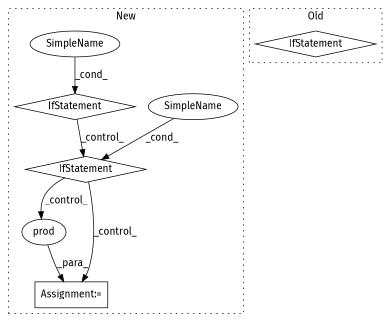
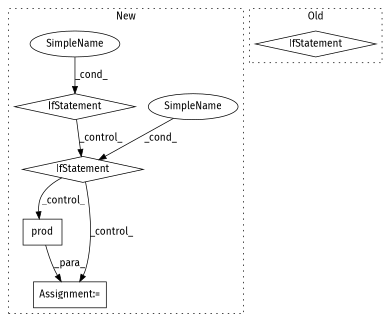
node "prod": shape ellipse -> box
